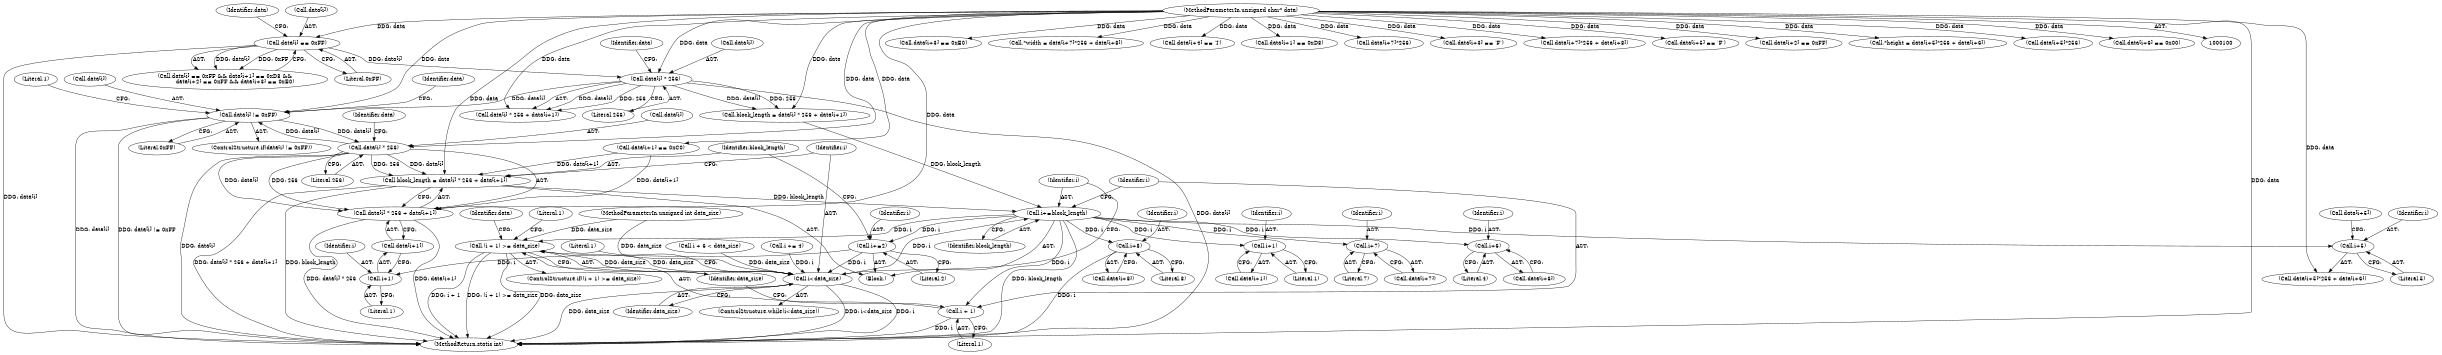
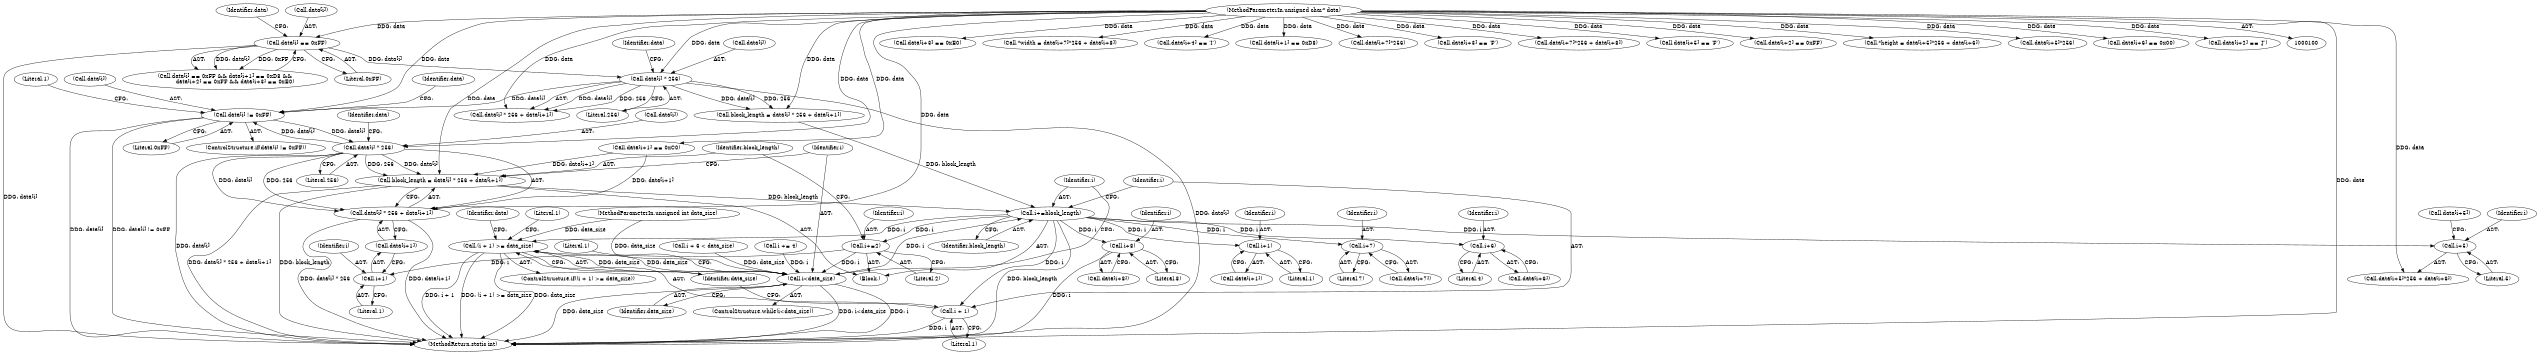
node "(Call,data[i+2] == 'J')": added
